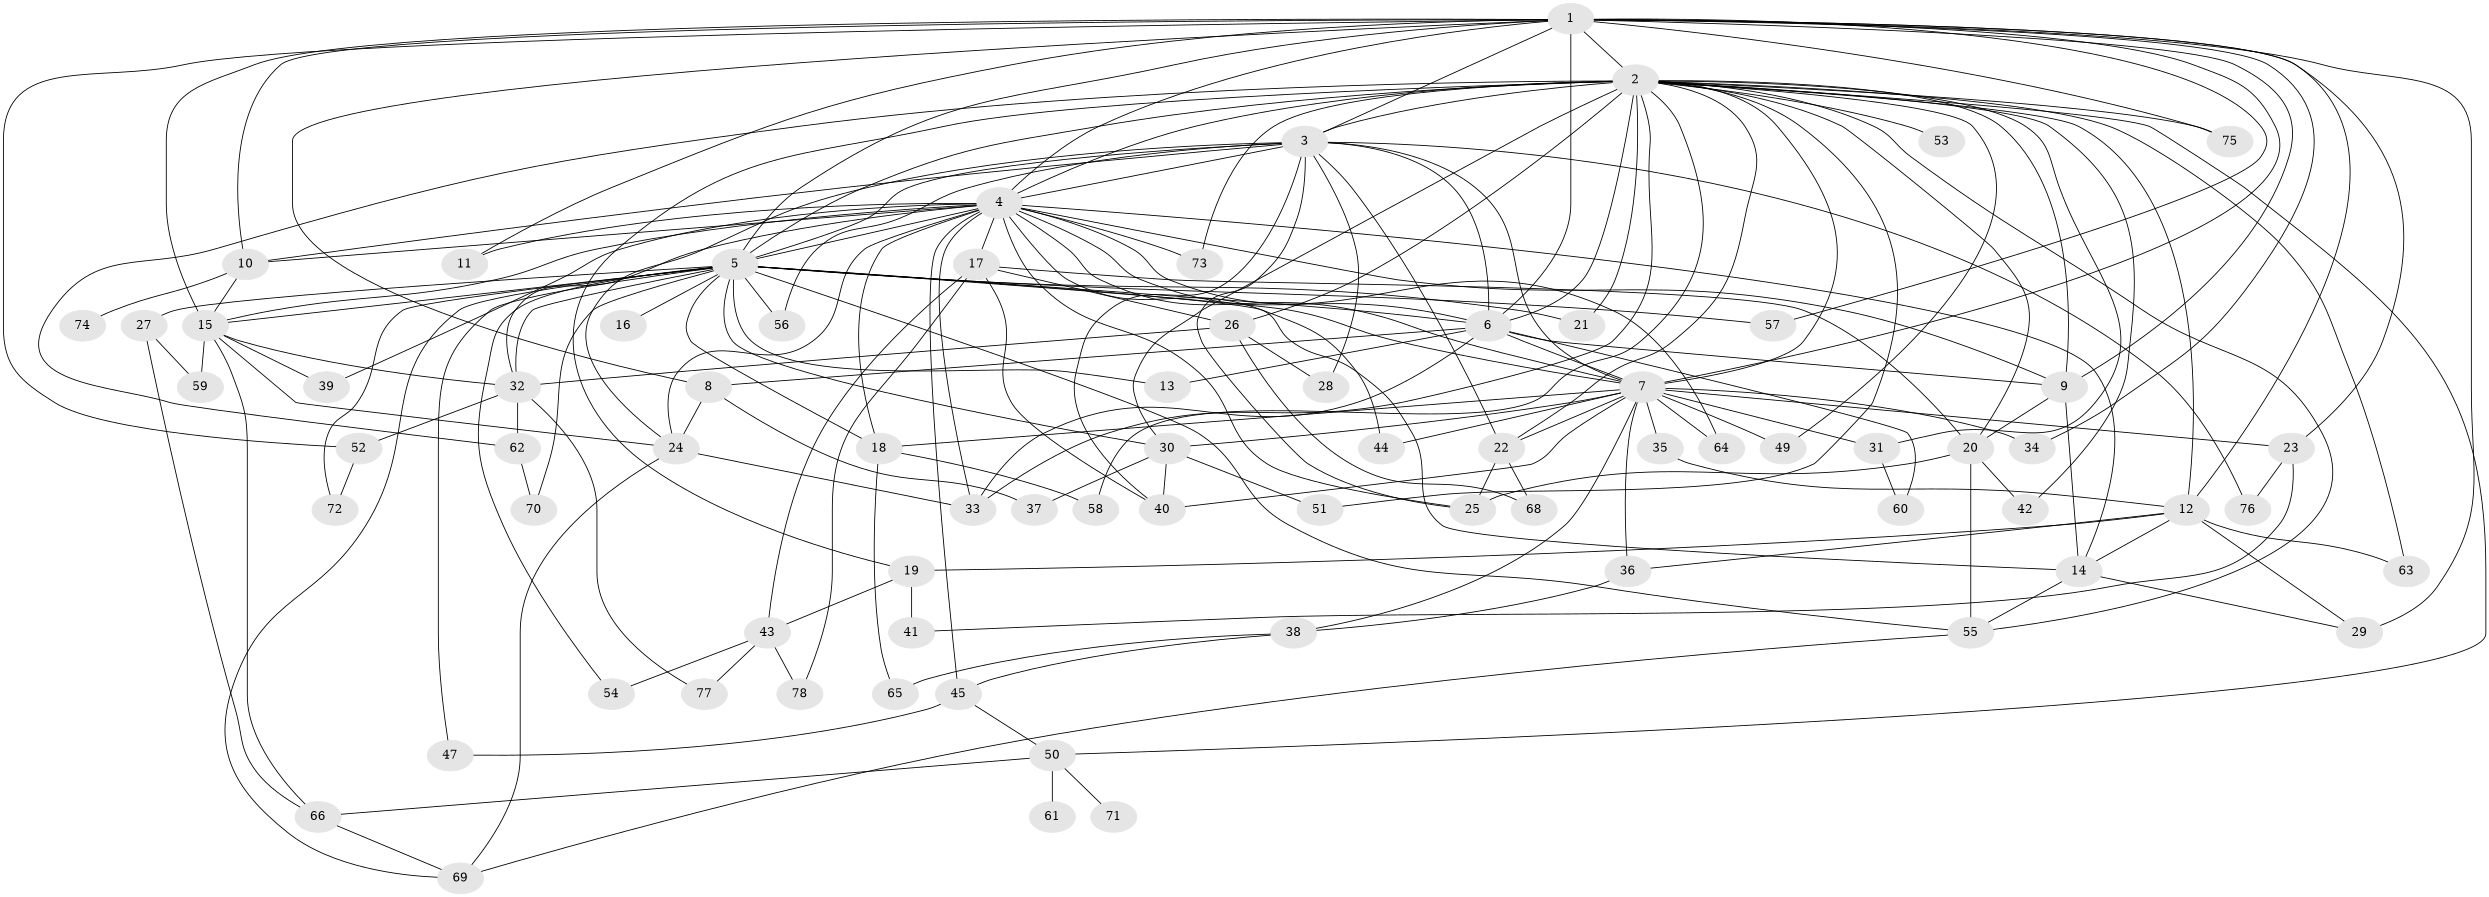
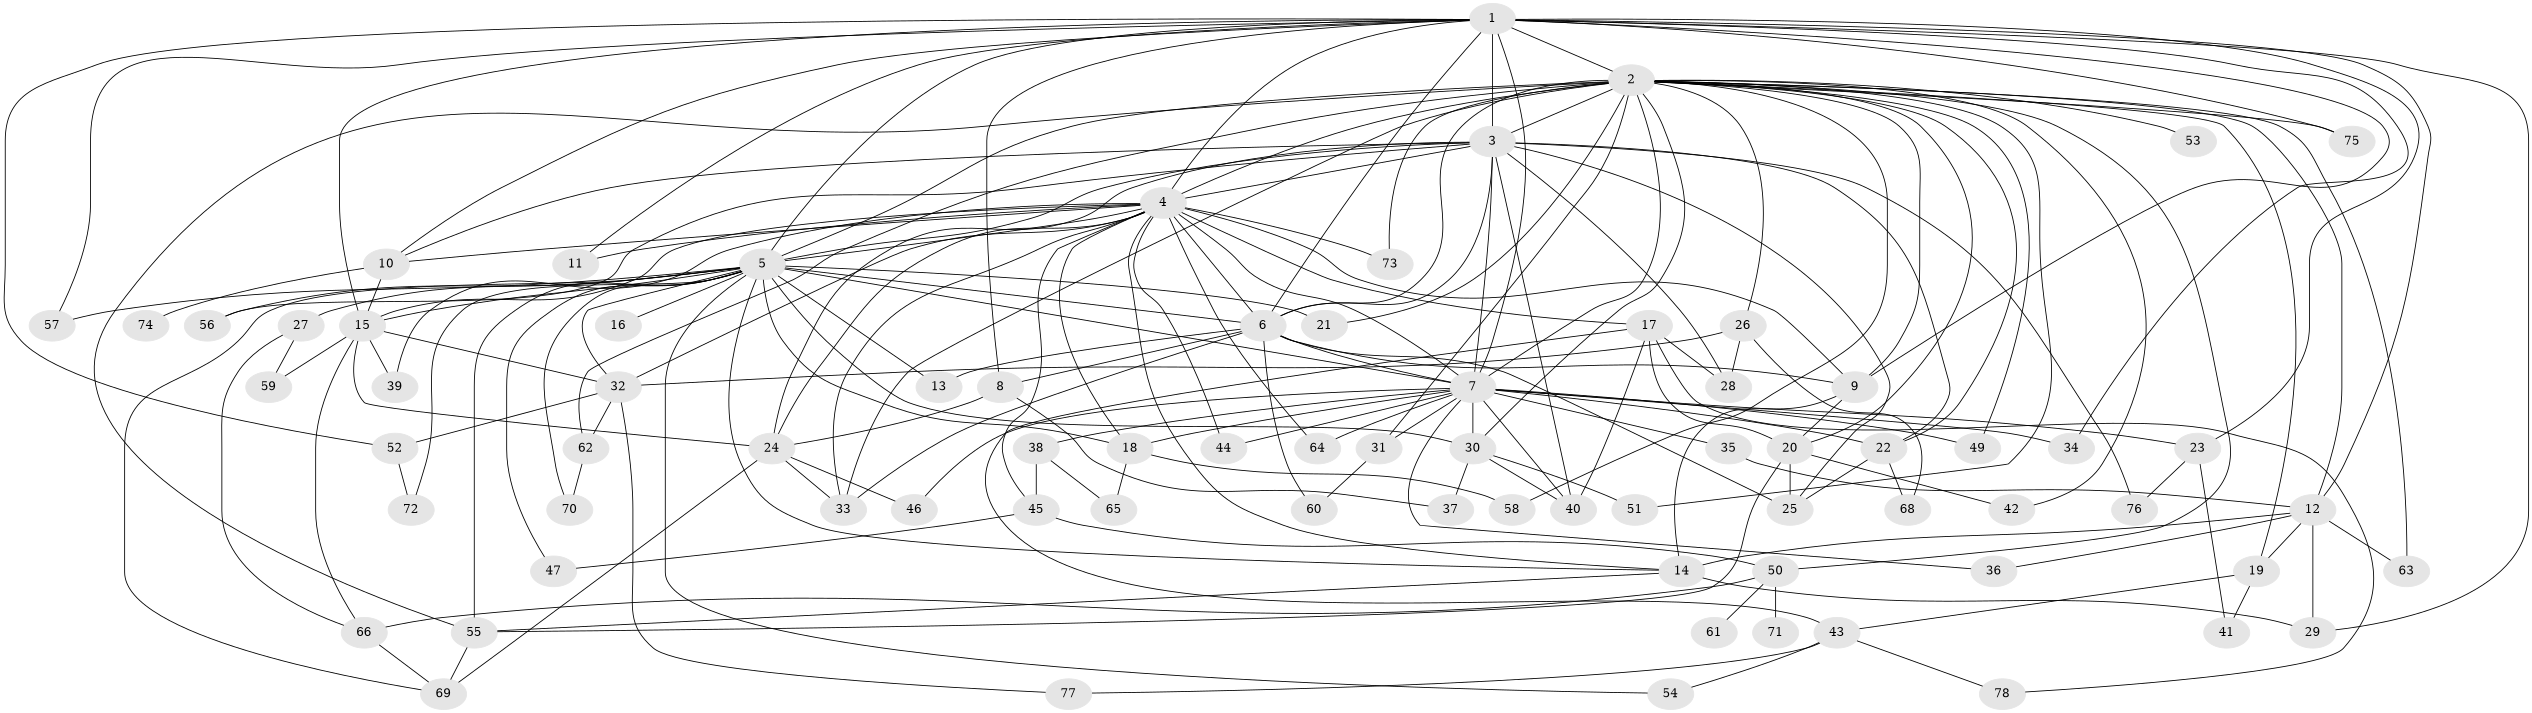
edge "17" -- "26": now "17" -- "28"
edge "4" -- "25": now "6" -- "25"
node "46": added
edge "36" -- "38": removed
